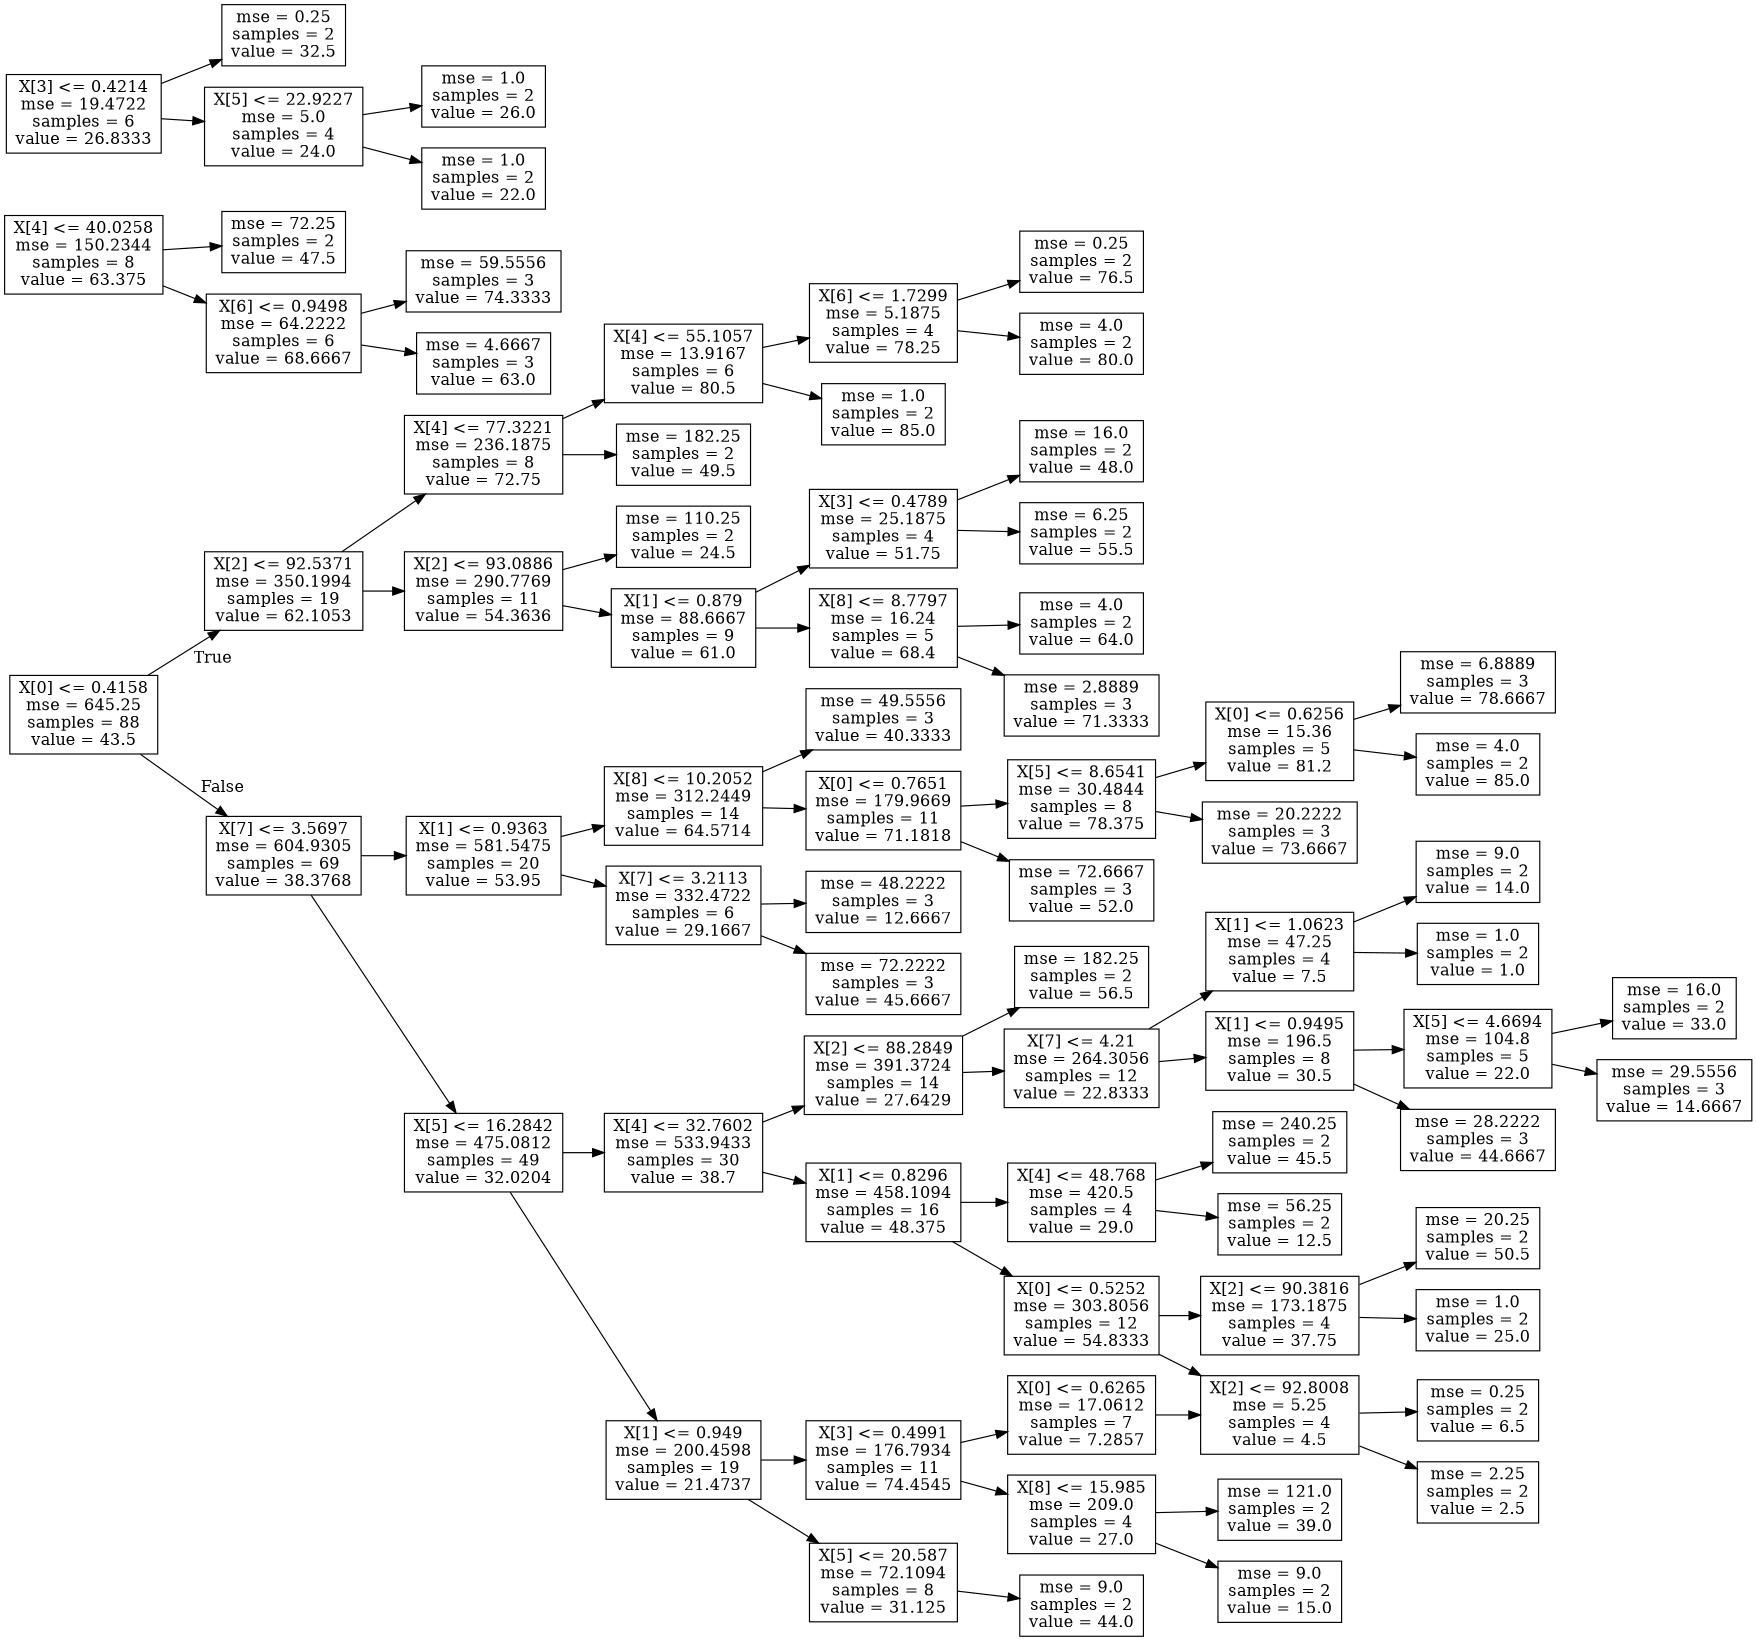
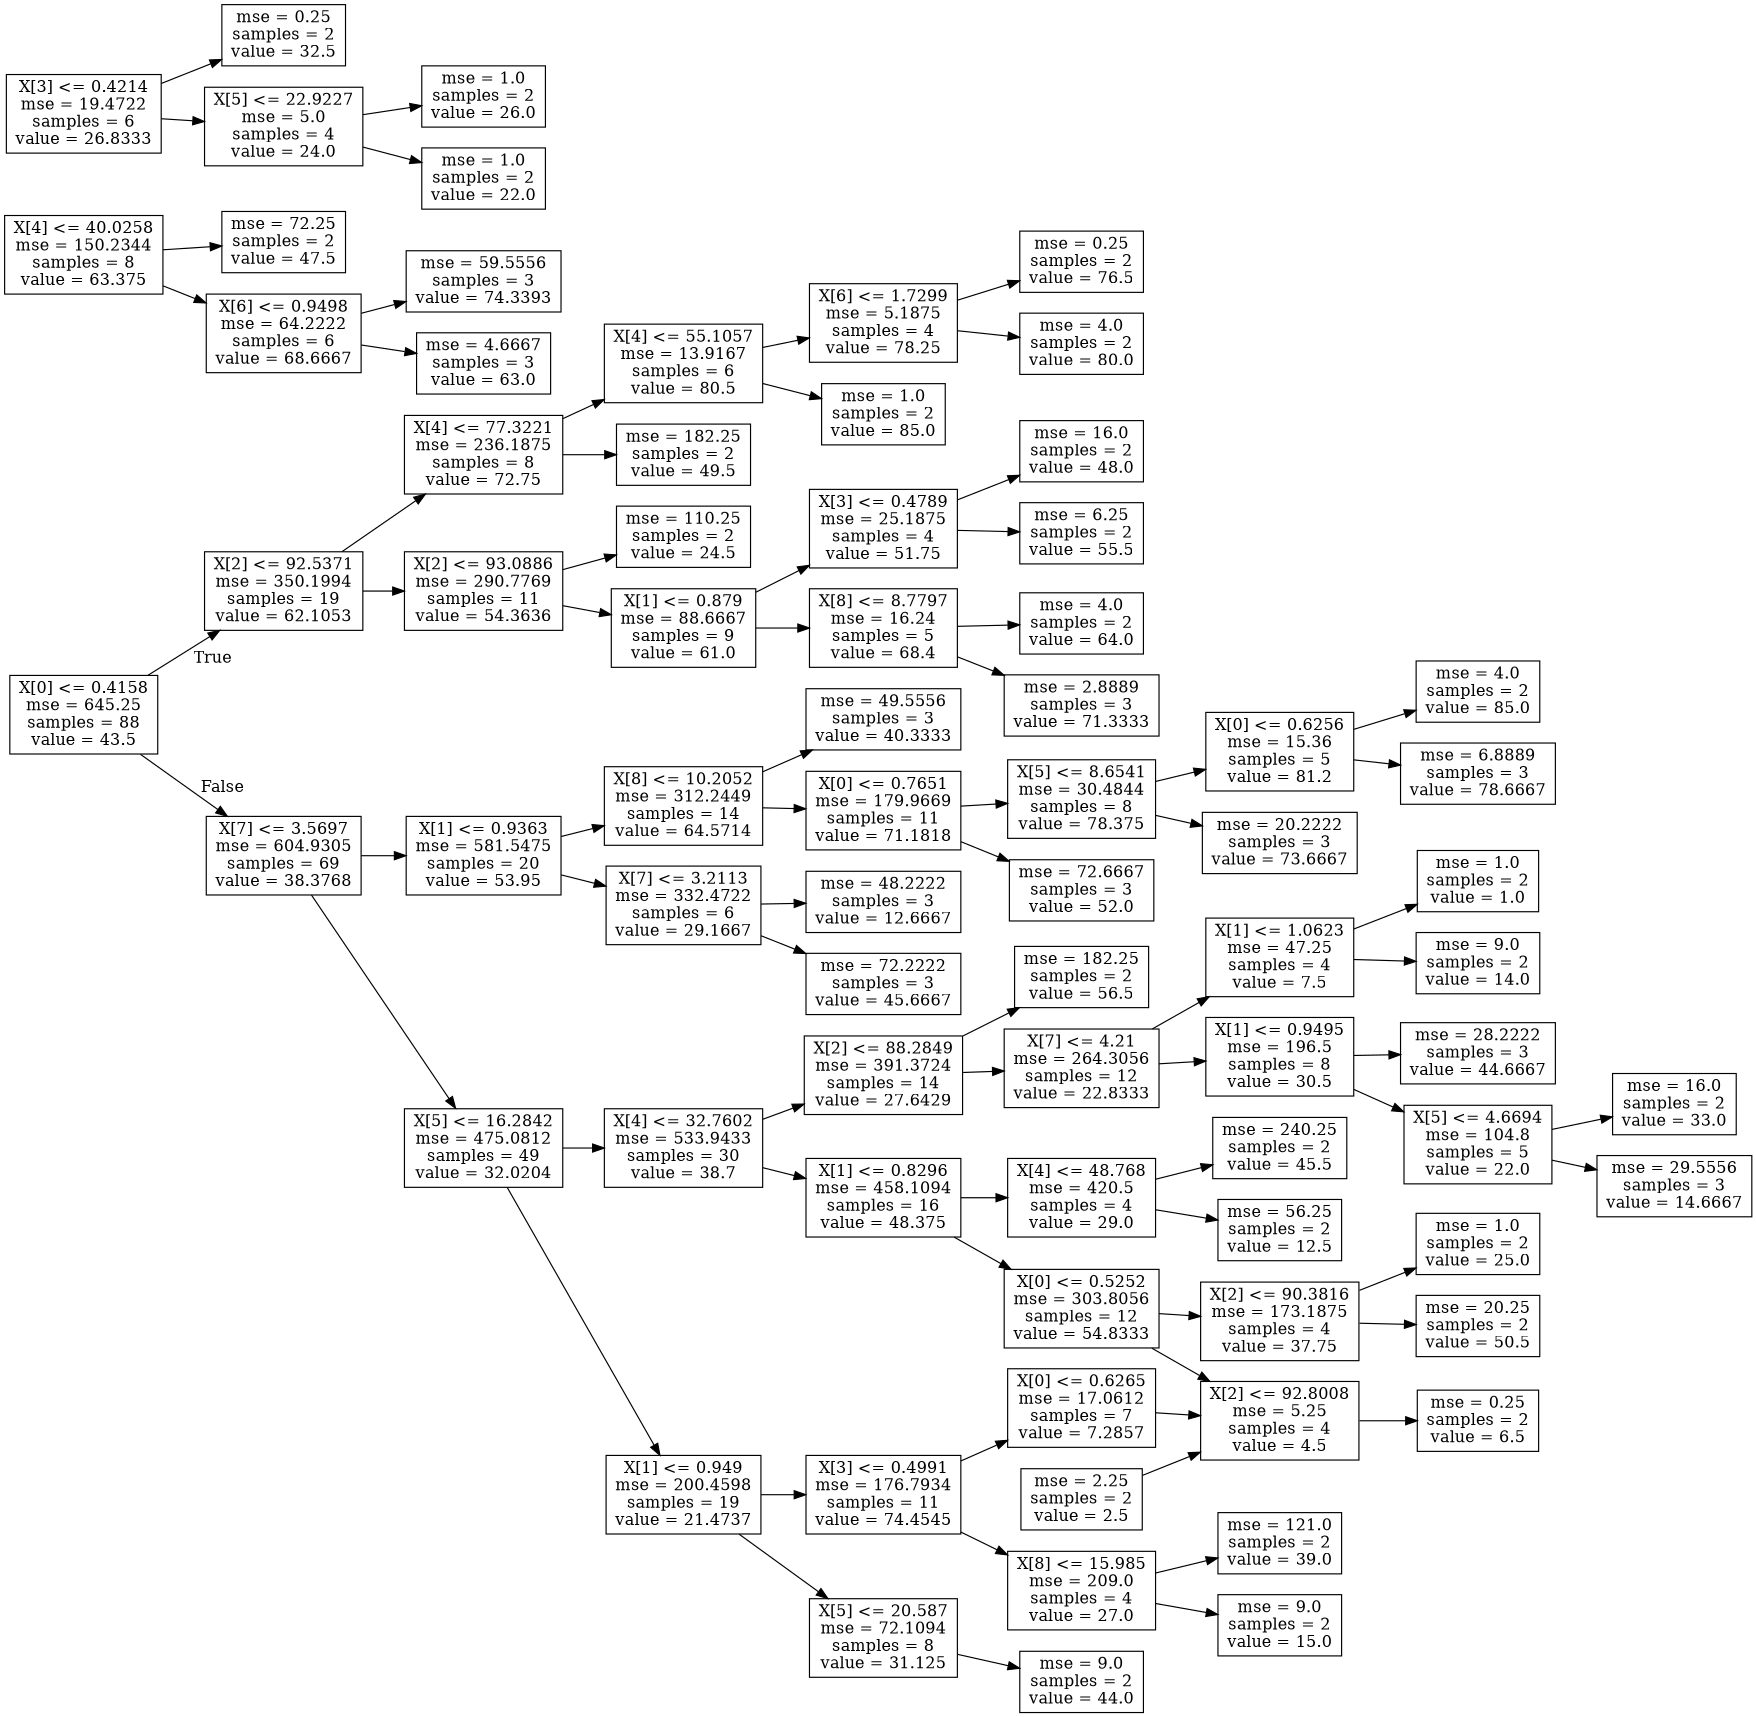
node "mse = 59.5556 samples = 3 value = 74.3333": label "mse = 59.5556 samples = 3 value = 74.3333" -> "mse = 59.5556 samples = 3 value = 74.3393"
edge "X[2] <= 92.8008 mse = 5.25 samples = 4 value = 4.5" -> "mse = 2.25 samples = 2 value = 2.5": reversed
